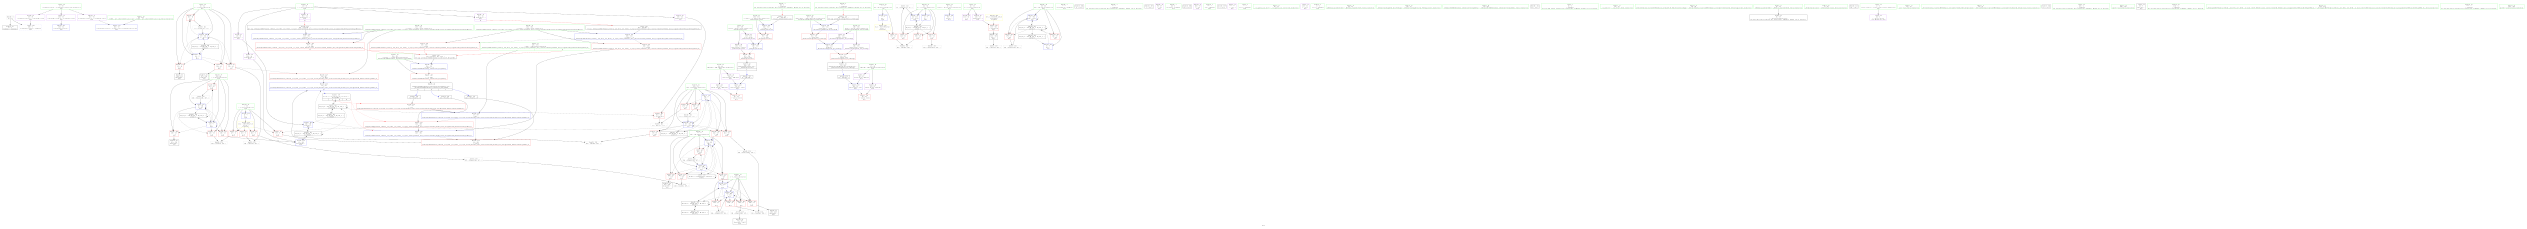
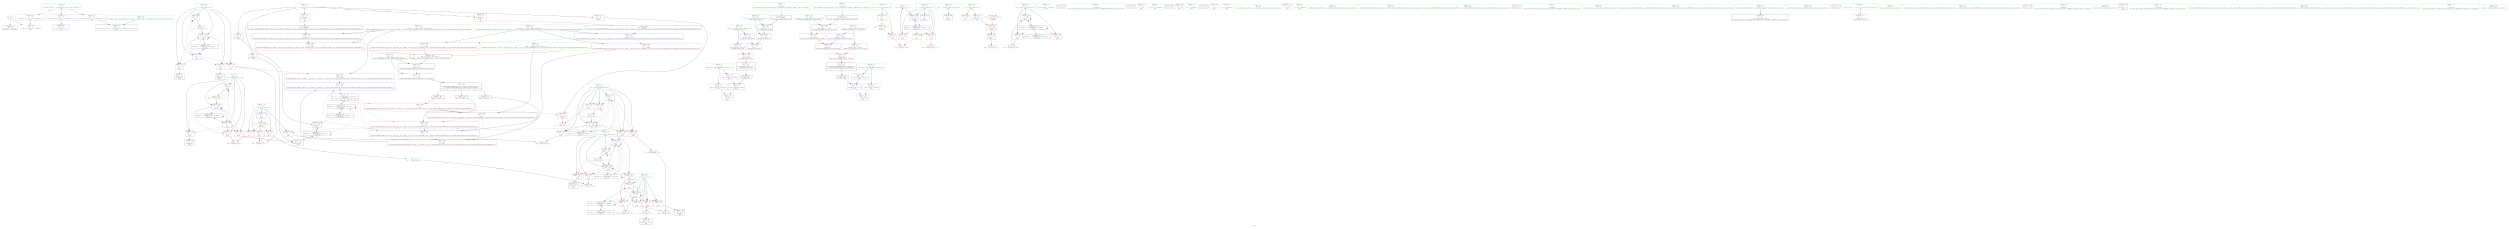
node "NodeID: 149": removed
